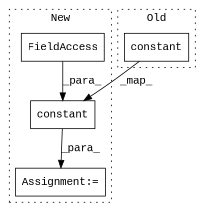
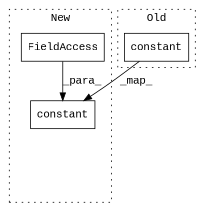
node "Assignment:=": removed
